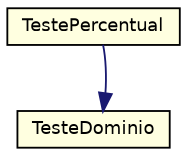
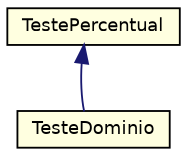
edge "TestePercentual" -> "TesteDominio": reversed
